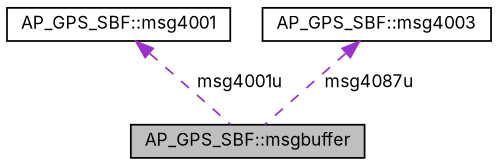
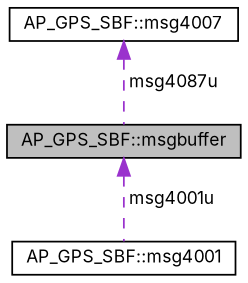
node "AP_GPS_SBF::msg4003": label "AP_GPS_SBF::msg4003" -> "AP_GPS_SBF::msg4007"
edge "AP_GPS_SBF::msgbuffer" -> "AP_GPS_SBF::msg4001": reversed
